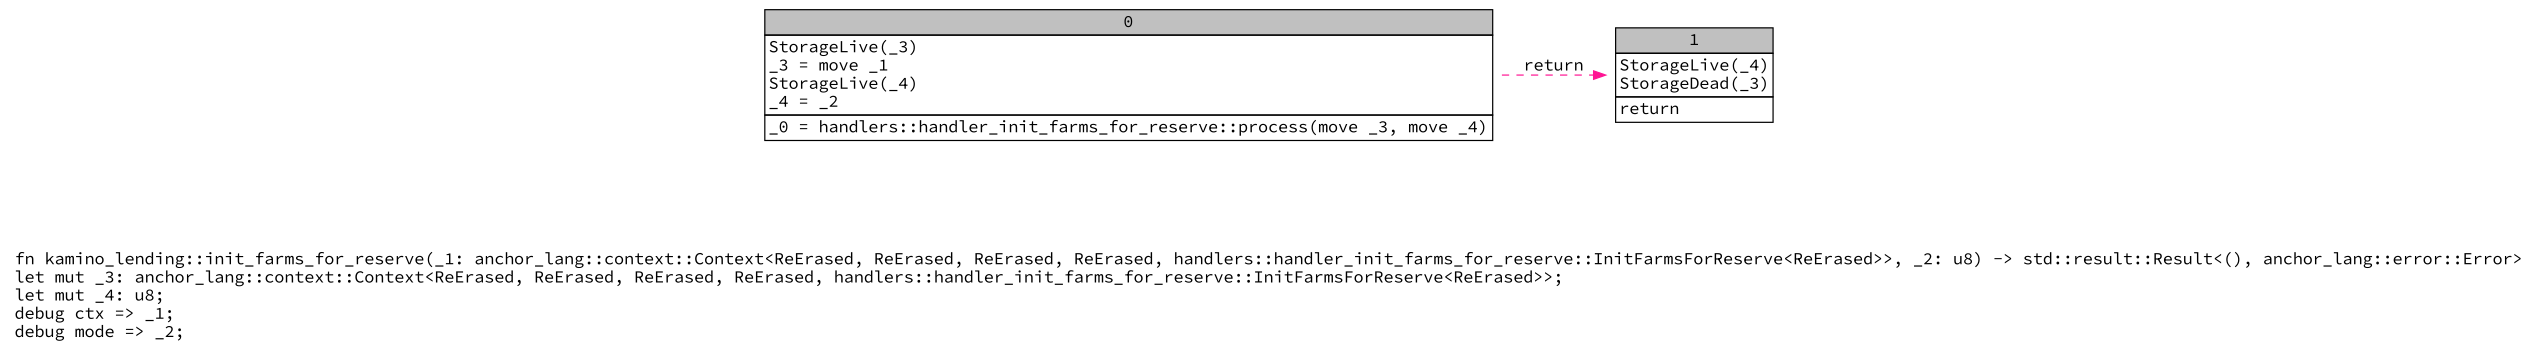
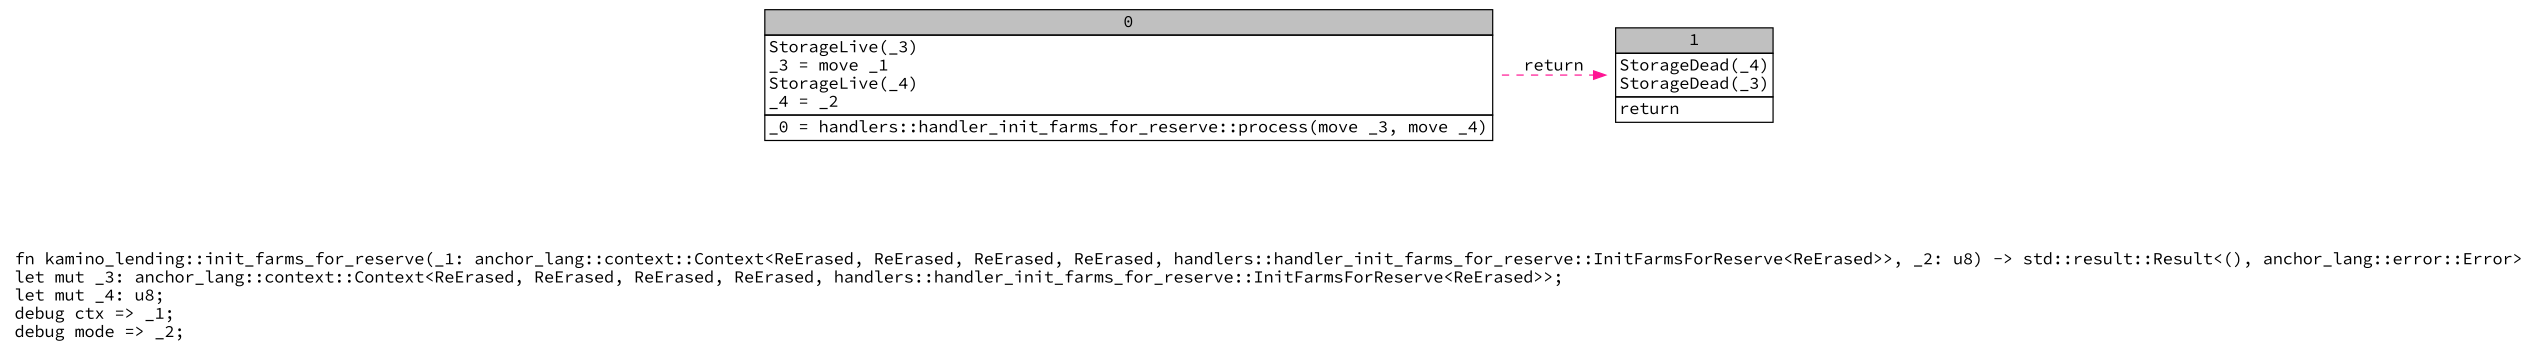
node "1": text "StorageLive(_4)" -> "StorageDead(_4)"
